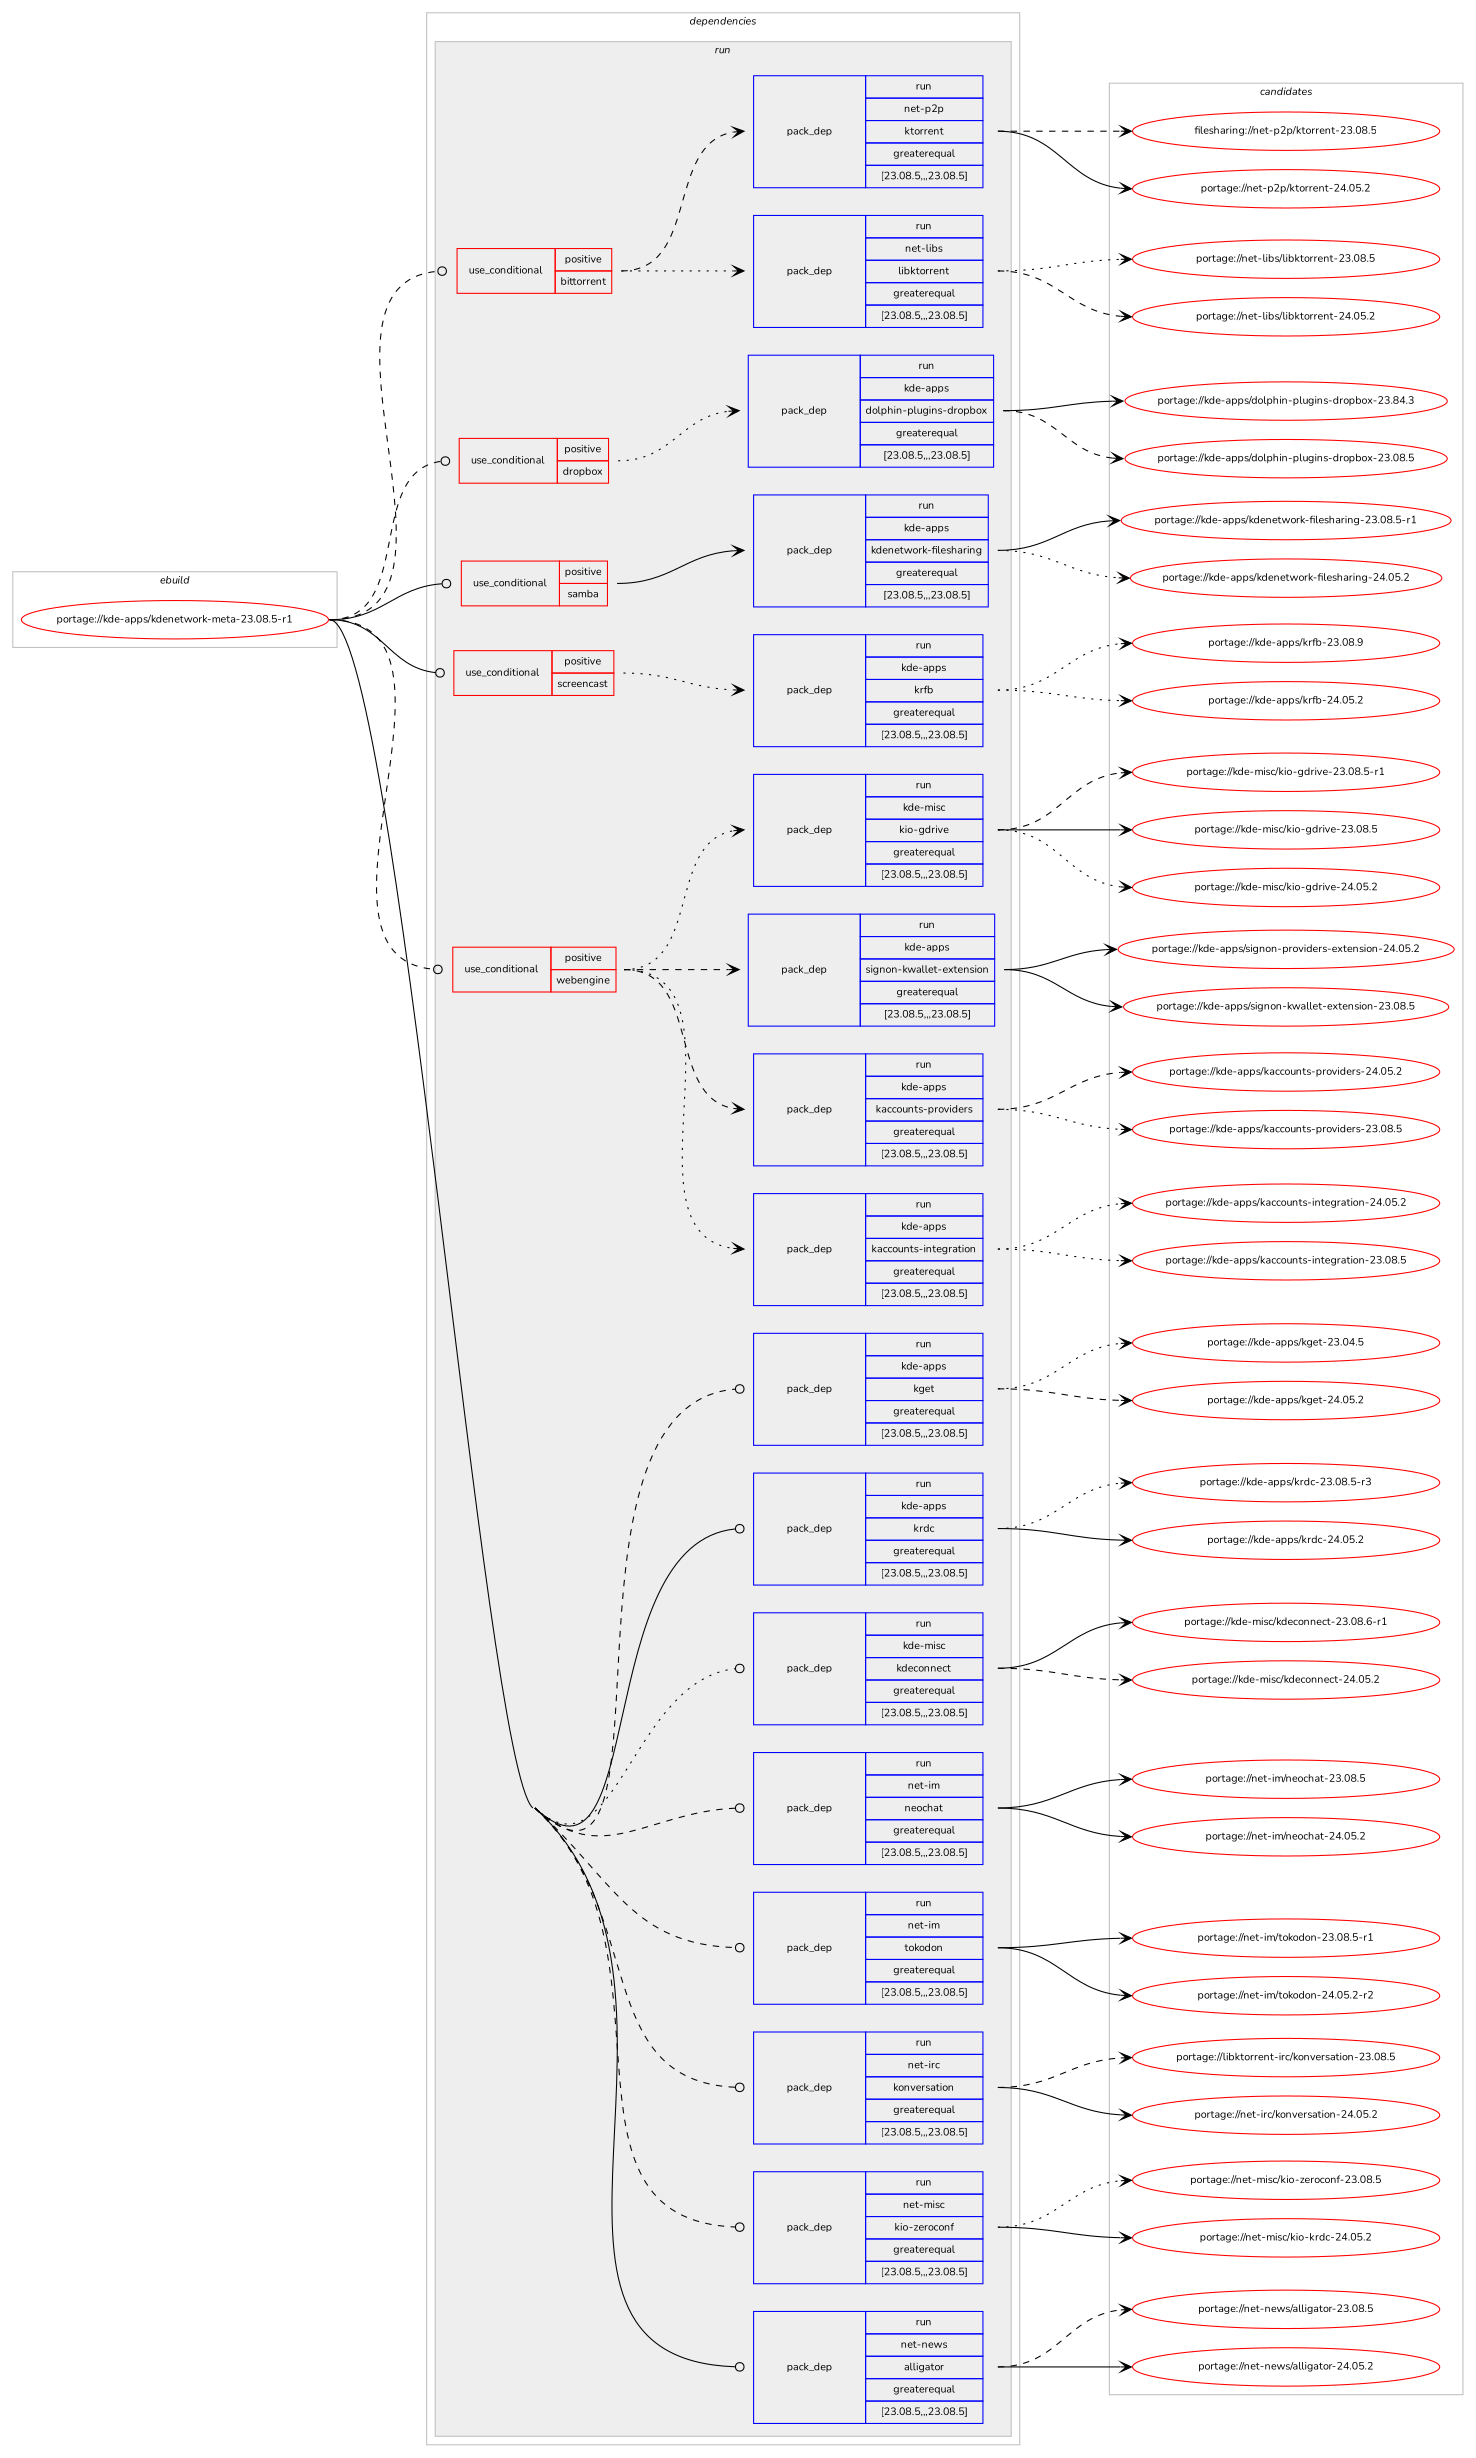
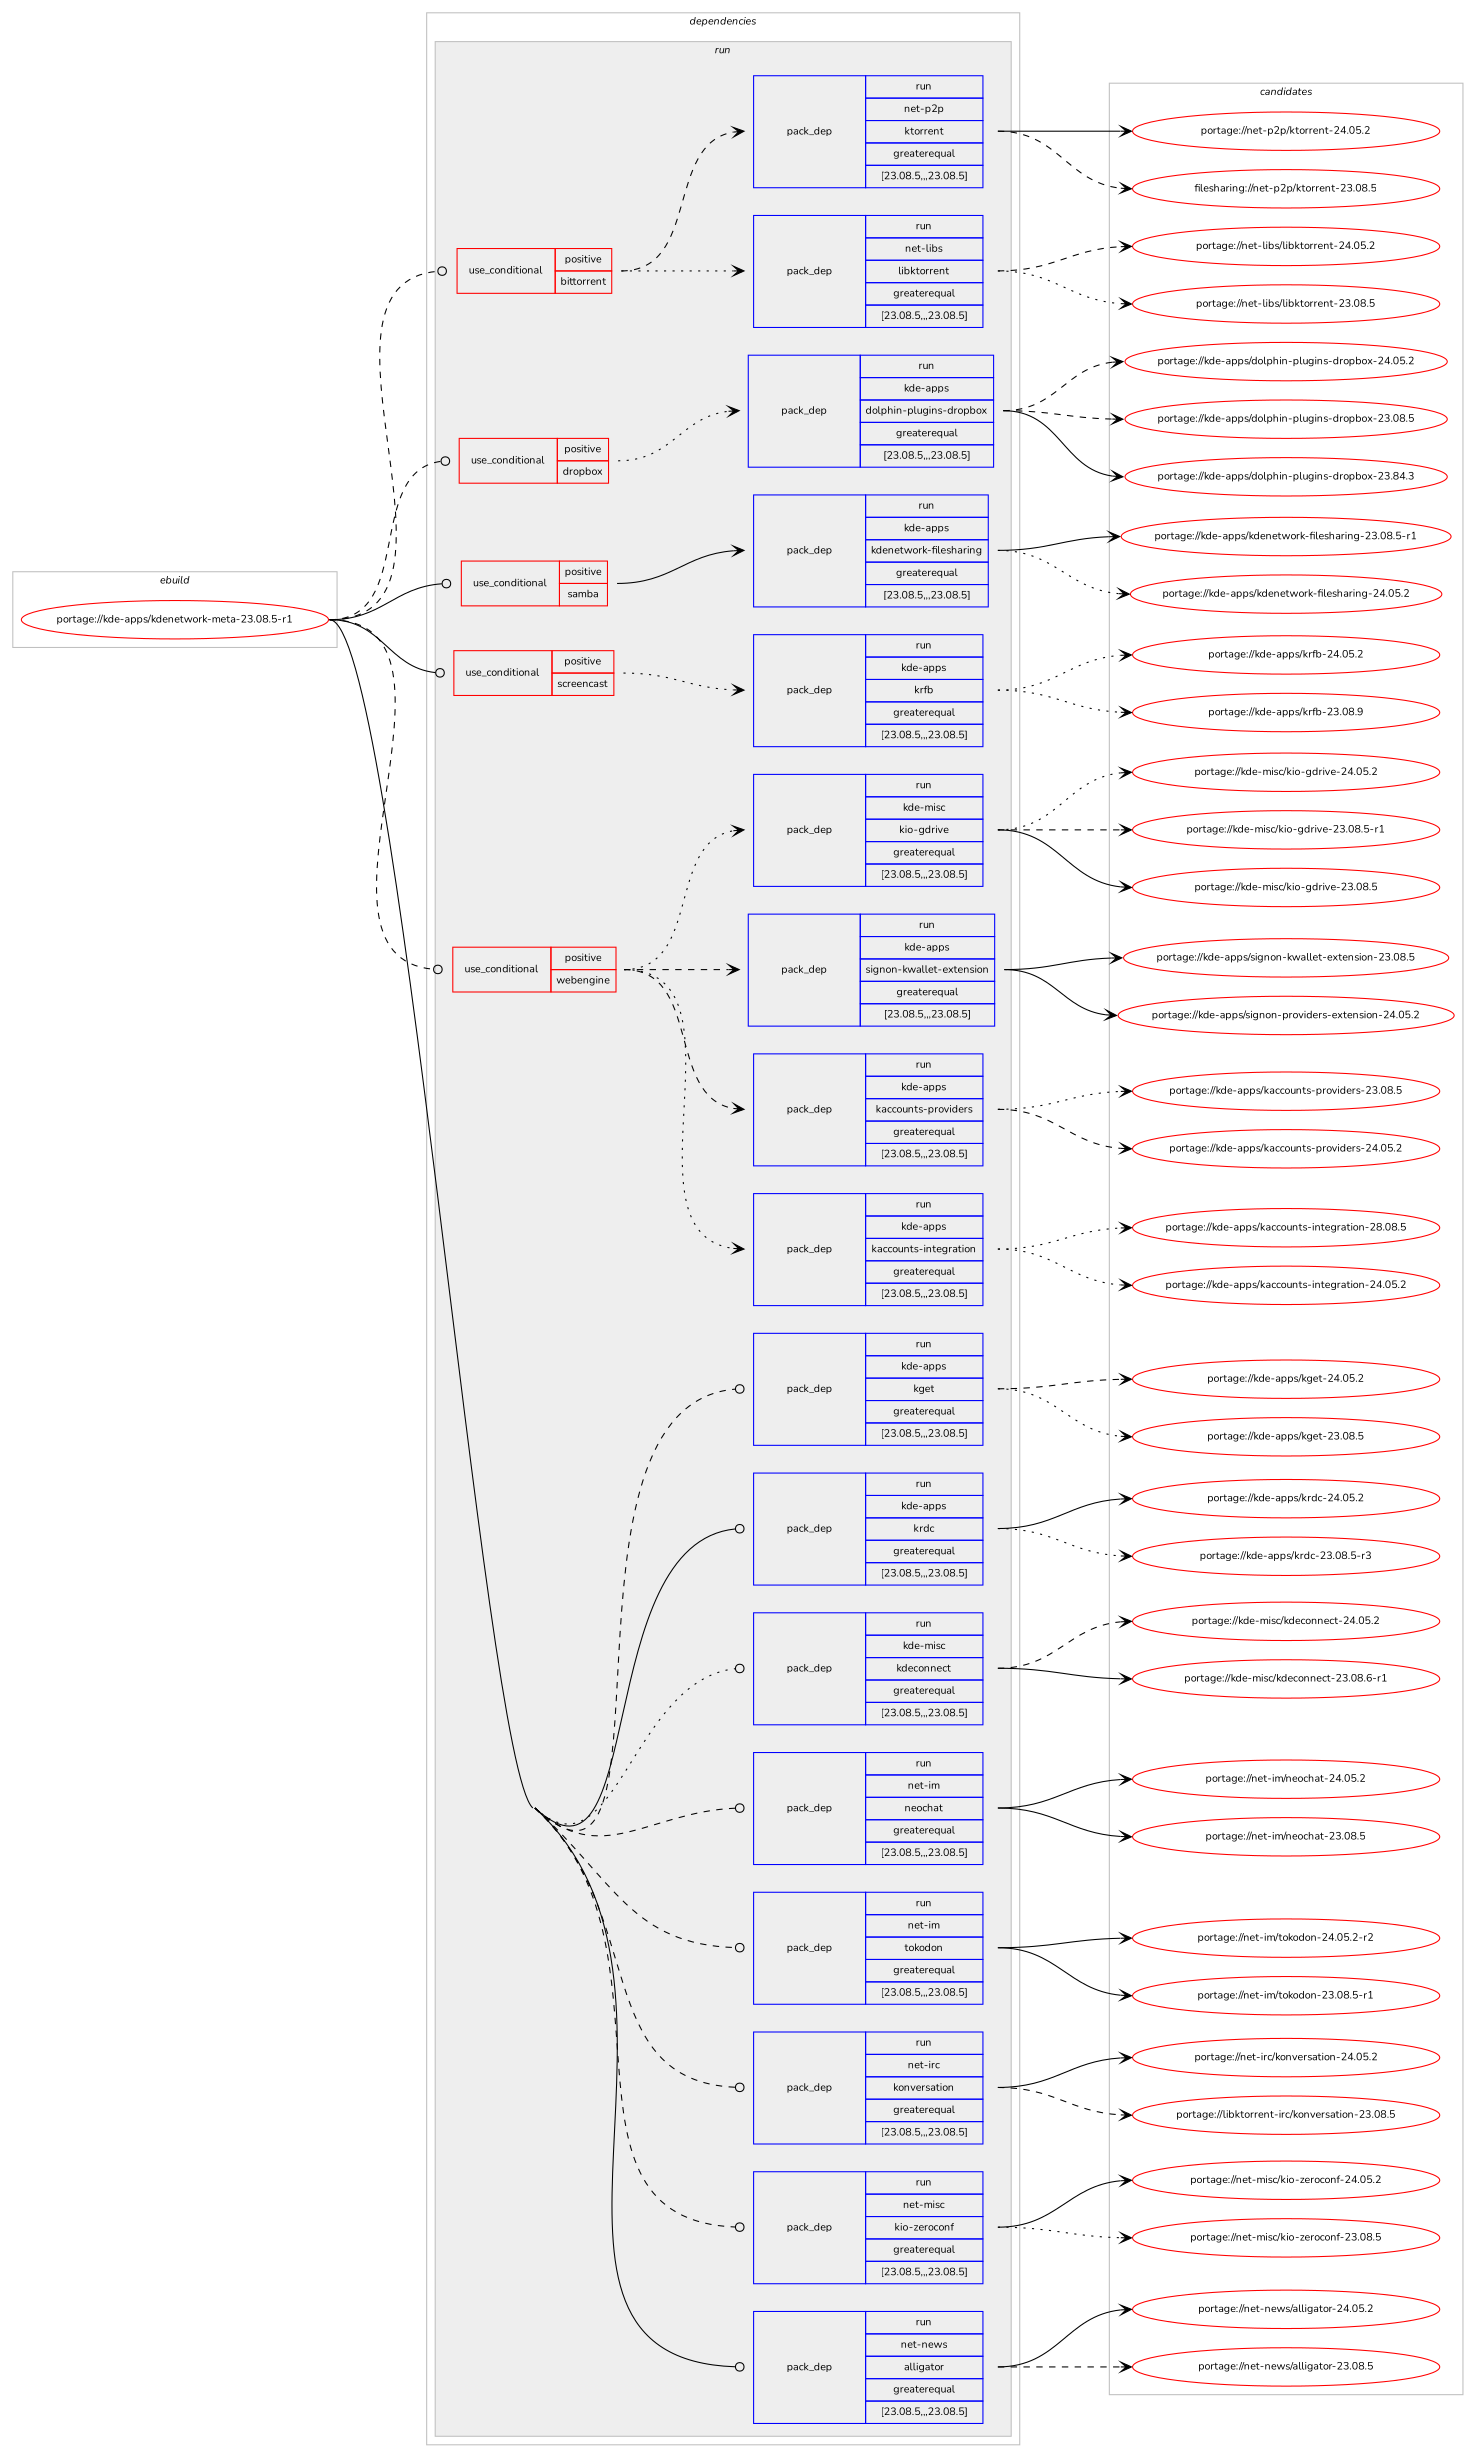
node "portage://kde-apps/dolphin-plugins-dropbox-24.05.2": added
node "portage://kde-apps/kaccounts-integration-23.08.5": label "portage://kde-apps/kaccounts-integration-23.08.5" -> "portage://kde-apps/kaccounts-integration-28.08.5"
node "portage://kde-apps/kget-23.04.5": label "portage://kde-apps/kget-23.04.5" -> "portage://kde-apps/kget-23.08.5"
node "portage://net-misc/kio-krdc-24.05.2": label "portage://net-misc/kio-krdc-24.05.2" -> "portage://net-misc/kio-zeroconf-24.05.2"
